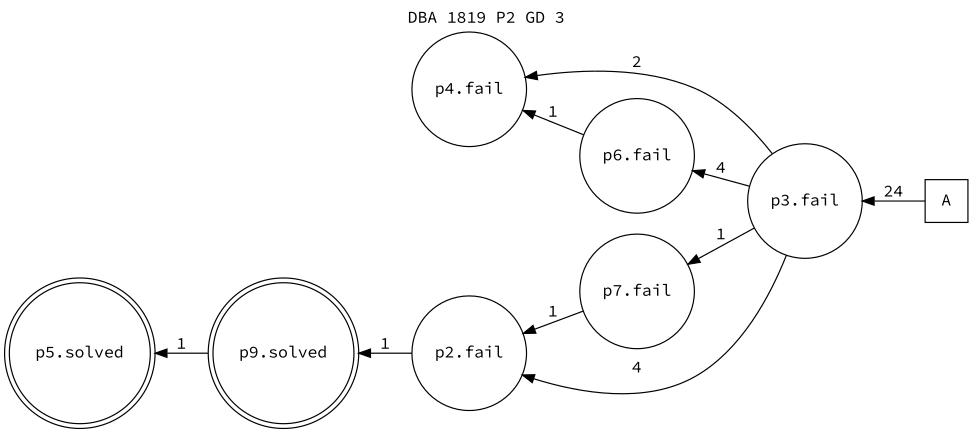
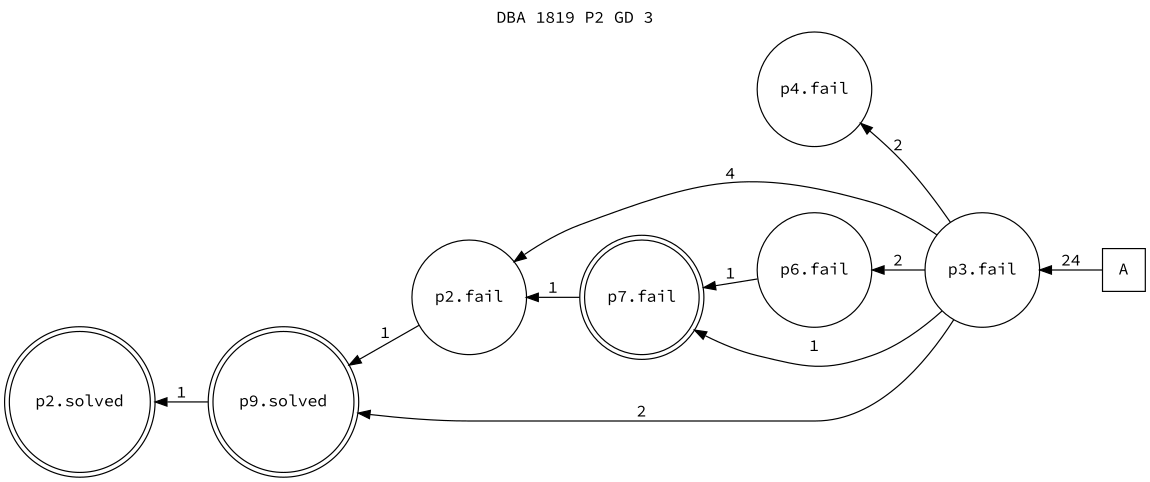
edge "p6.fail" -> "p4.fail": now "p6.fail" -> "p7.fail"
edge "p3.fail" -> "p6.fail": label "4" -> "2"
node "p7.fail": shape circle -> doublecircle
node "p5.solved": label "p5.solved" -> "p2.solved"
edge "p3.fail" -> "p9.solved": added, label "2"
